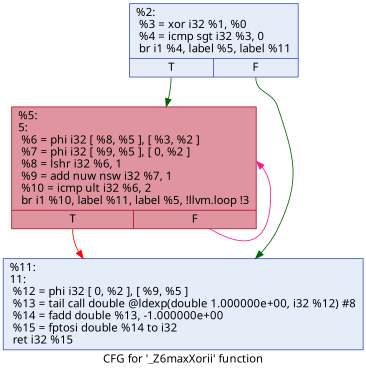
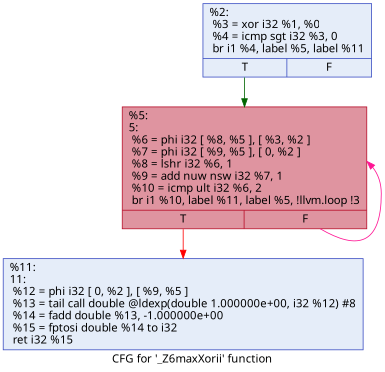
edge "%2:" -> "%11:": removed
